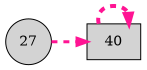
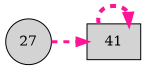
node "40": label "40" -> "41"
